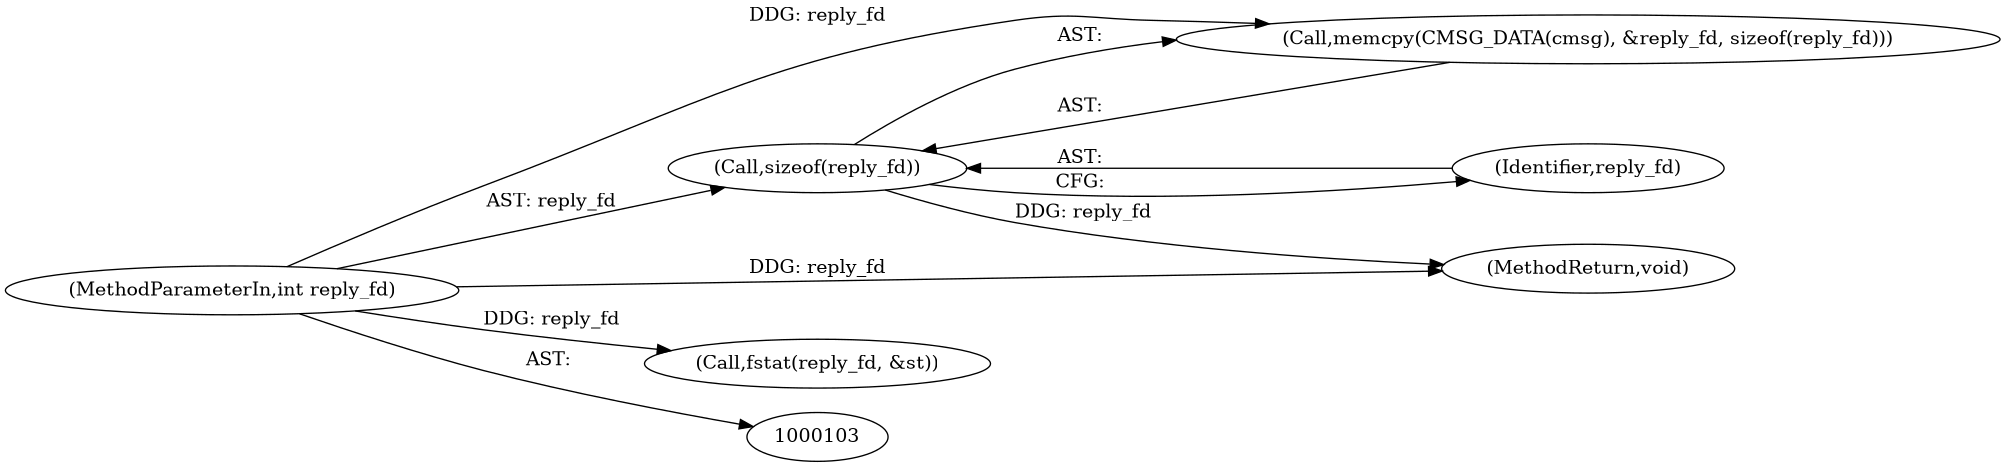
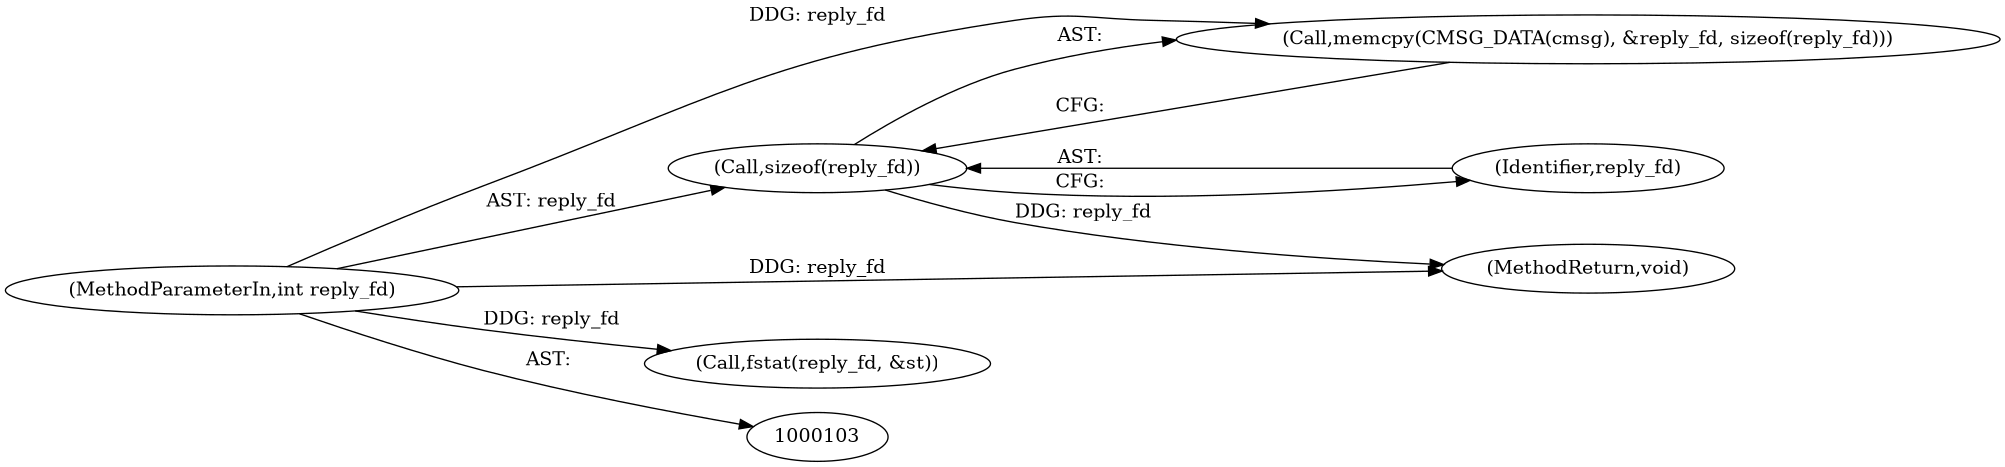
edge "(Call,memcpy(CMSG_DATA(cmsg), &reply_fd, sizeof(reply_fd)))" -> "(Call,sizeof(reply_fd))": label "AST: " -> "CFG: "
